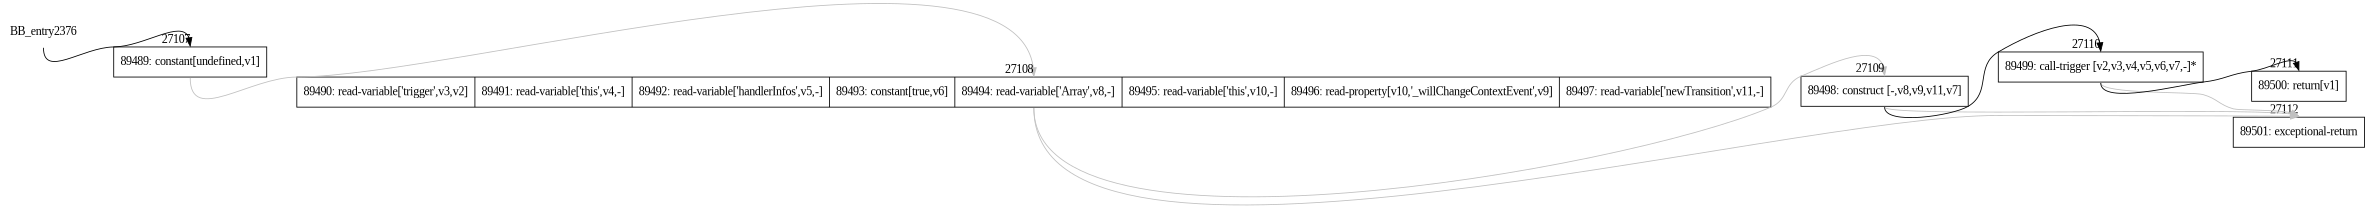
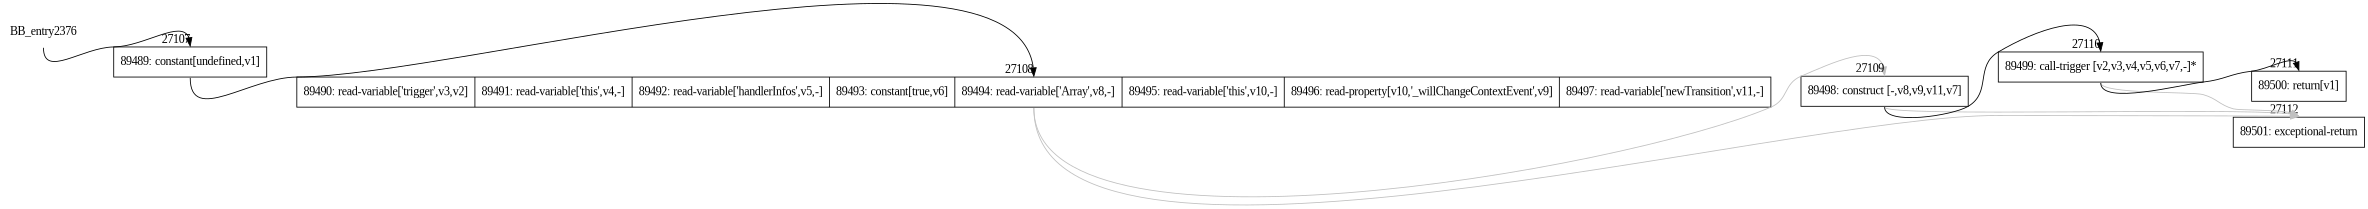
edge "89489: constant[undefined,v1]" -> "89490: read-variable['trigger',v3,v2]": color gray -> black
